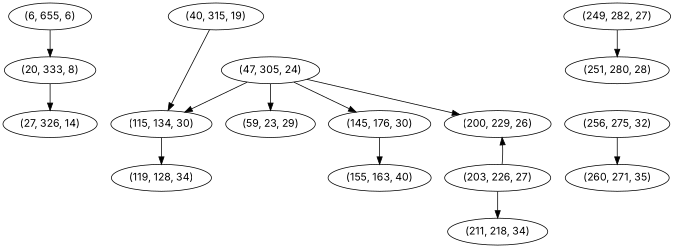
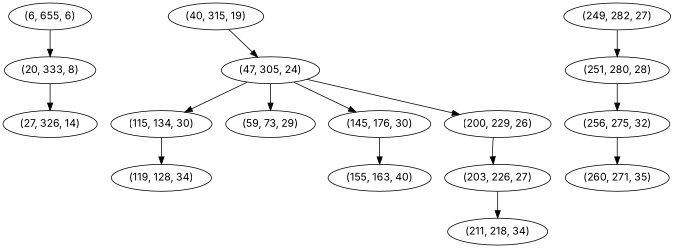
edge "(40, 315, 19)" -> "(115, 134, 30)": now "(40, 315, 19)" -> "(47, 305, 24)"
edge "(251, 280, 28)" -> "(256, 275, 32)": added
node "(59, 23, 29)": label "(59, 23, 29)" -> "(59, 73, 29)"
edge "(203, 226, 27)" -> "(200, 229, 26)": reversed
